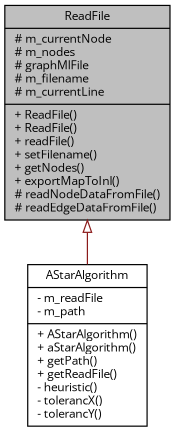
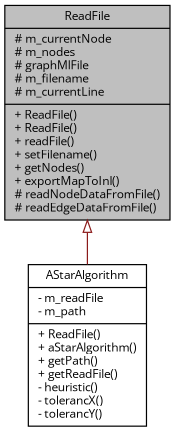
node "AStarAlgorithm": text "+ AStarAlgorithm()" -> "+ ReadFile()"
